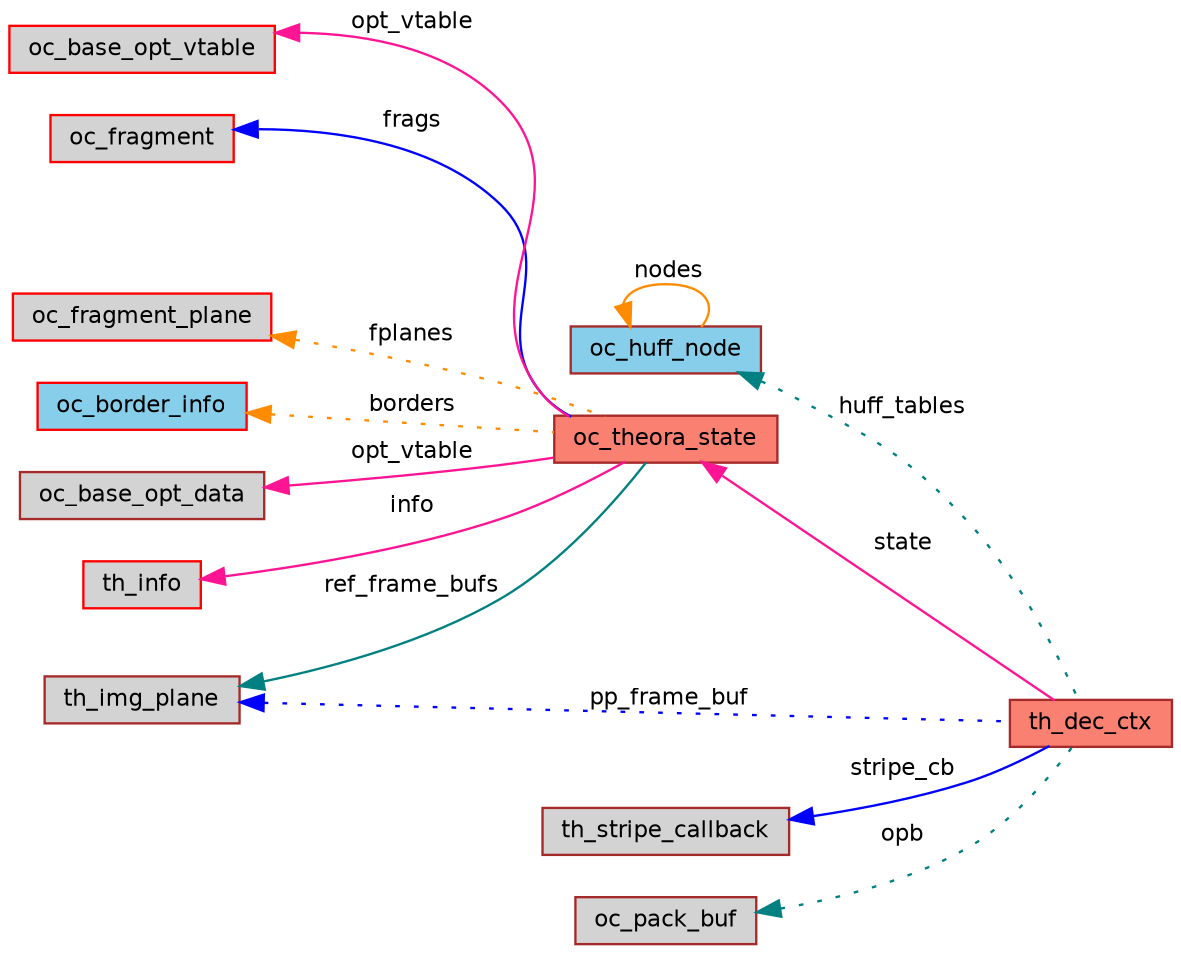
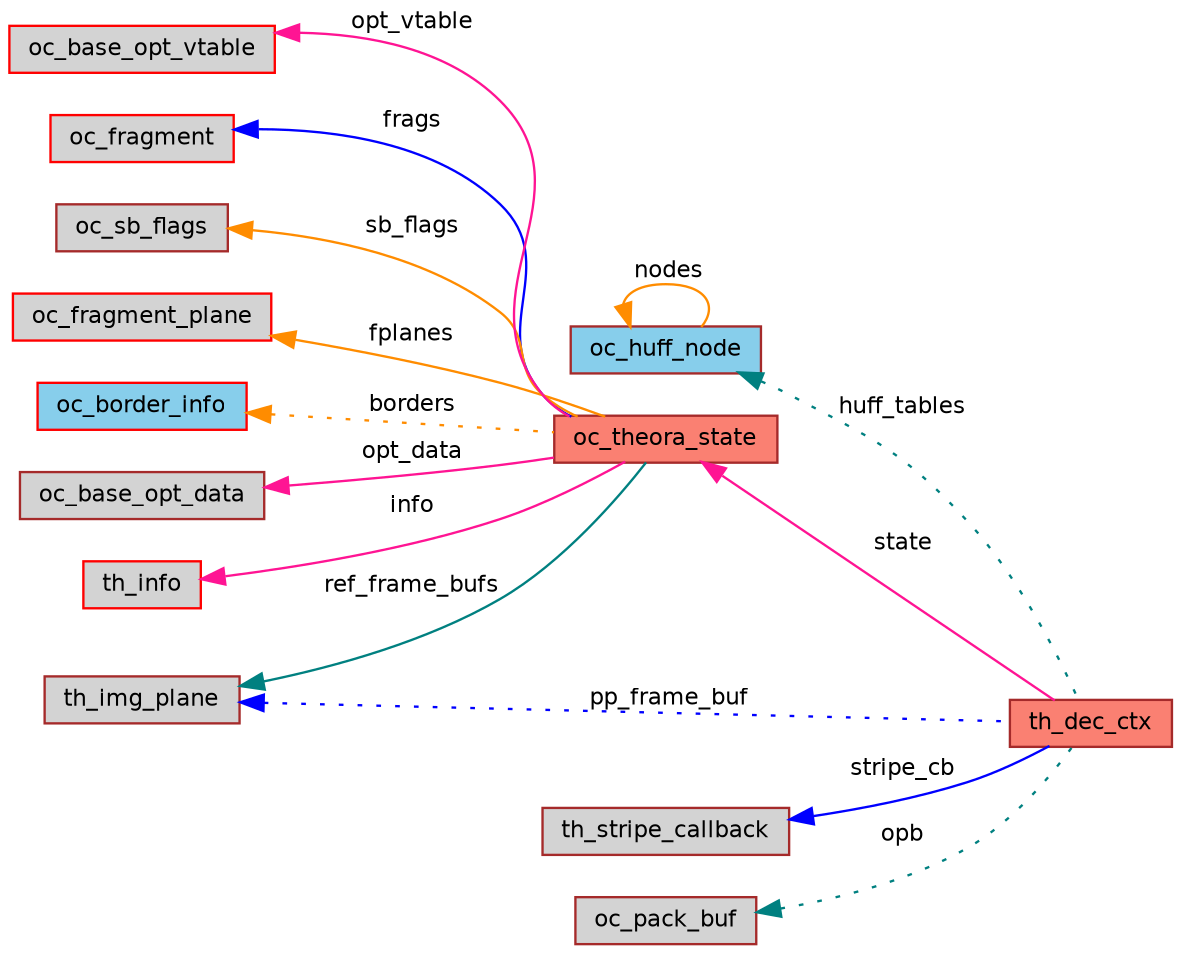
node "oc_sb_flags": added
edge "oc_theora_state" -> "oc_fragment_plane": style dotted -> solid
edge "oc_theora_state" -> "oc_base_opt_data": label " opt_vtable" -> " opt_data"
